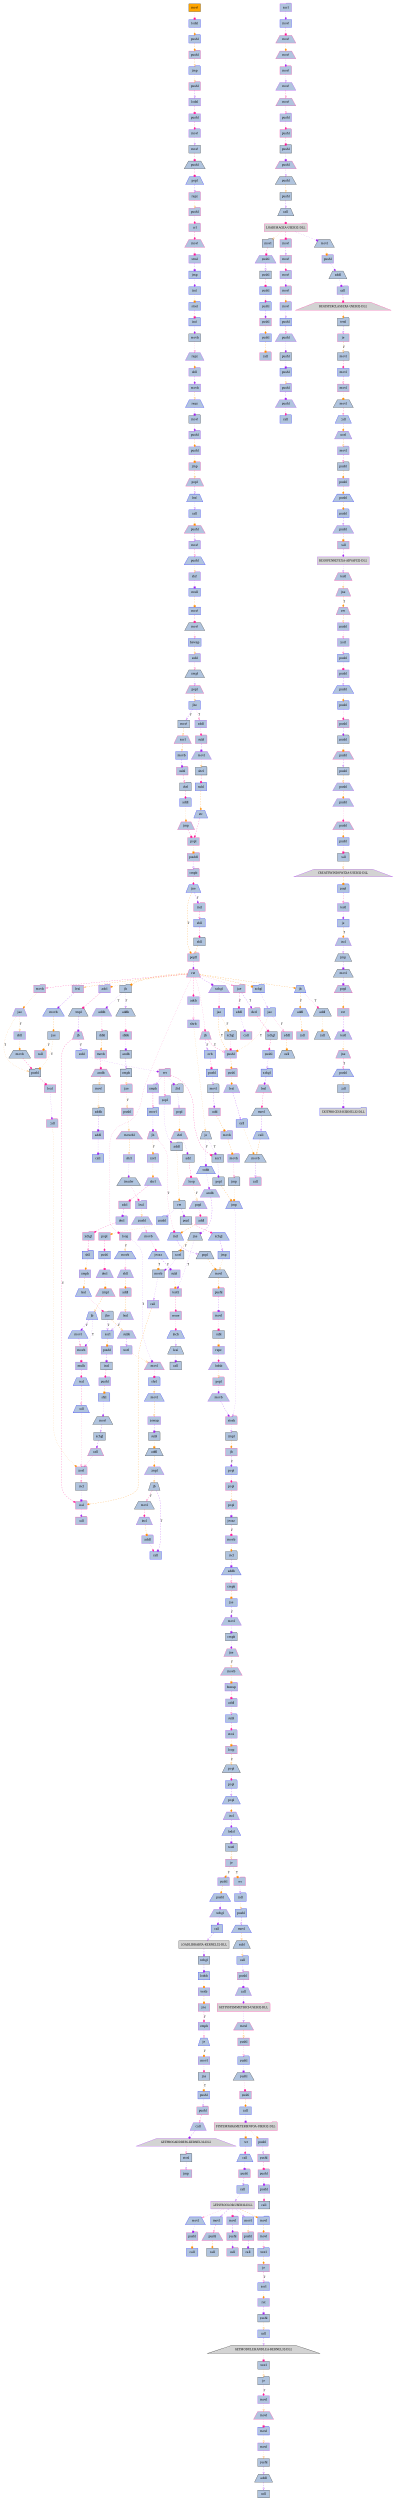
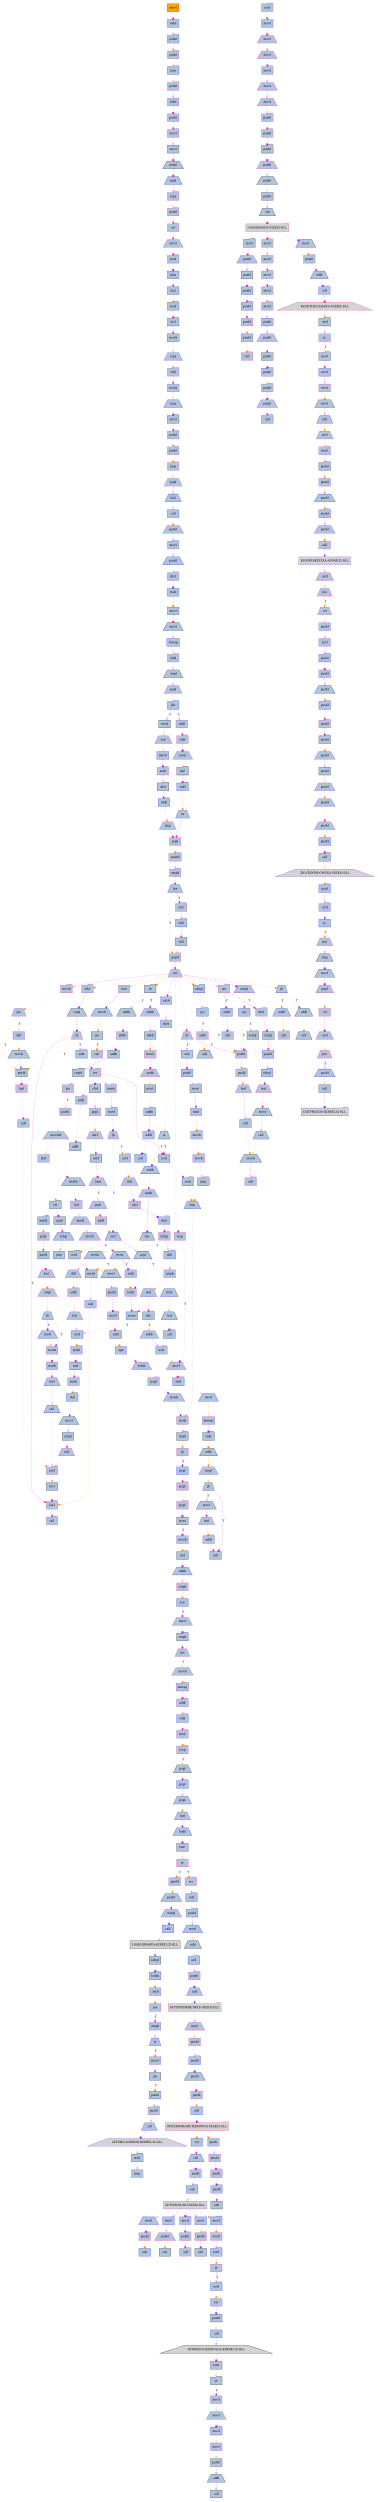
node "setne": color deeppink -> blue
edge "setne" -> "incb": reversed
